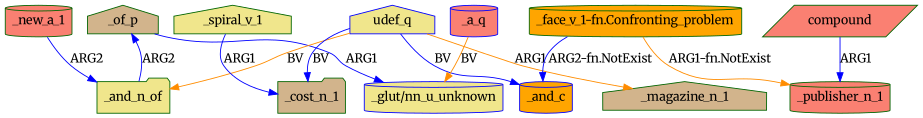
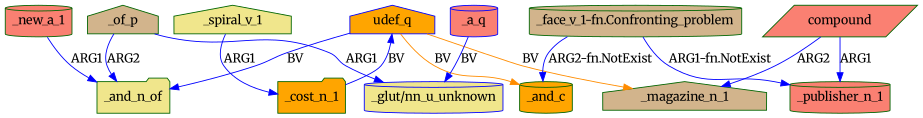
node "udef_q": fillcolor khaki -> orange
node "_face_v_1-fn.Confronting_problem": fillcolor orange -> tan
edge "udef_q" -> "_cost_n_1": reversed
edge "_a_q" -> "_glut/nn_u_unknown": color darkorange -> blue
edge "_new_a_1" -> "_and_n_of": label "ARG2" -> "ARG1"
edge "udef_q" -> "_magazine_n_1": label "ARG1" -> "BV"
edge "_and_n_of" -> "_of_p": reversed
edge "udef_q" -> "_and_n_of": color darkorange -> blue
edge "compound" -> "_magazine_n_1": added, label "ARG2"
edge "udef_q" -> "_and_c": color blue -> darkorange
edge "_face_v_1-fn.Confronting_problem" -> "_publisher_n_1": color darkorange -> blue
node "_cost_n_1": fillcolor tan -> orange
node "_and_c": color blue -> darkgreen
